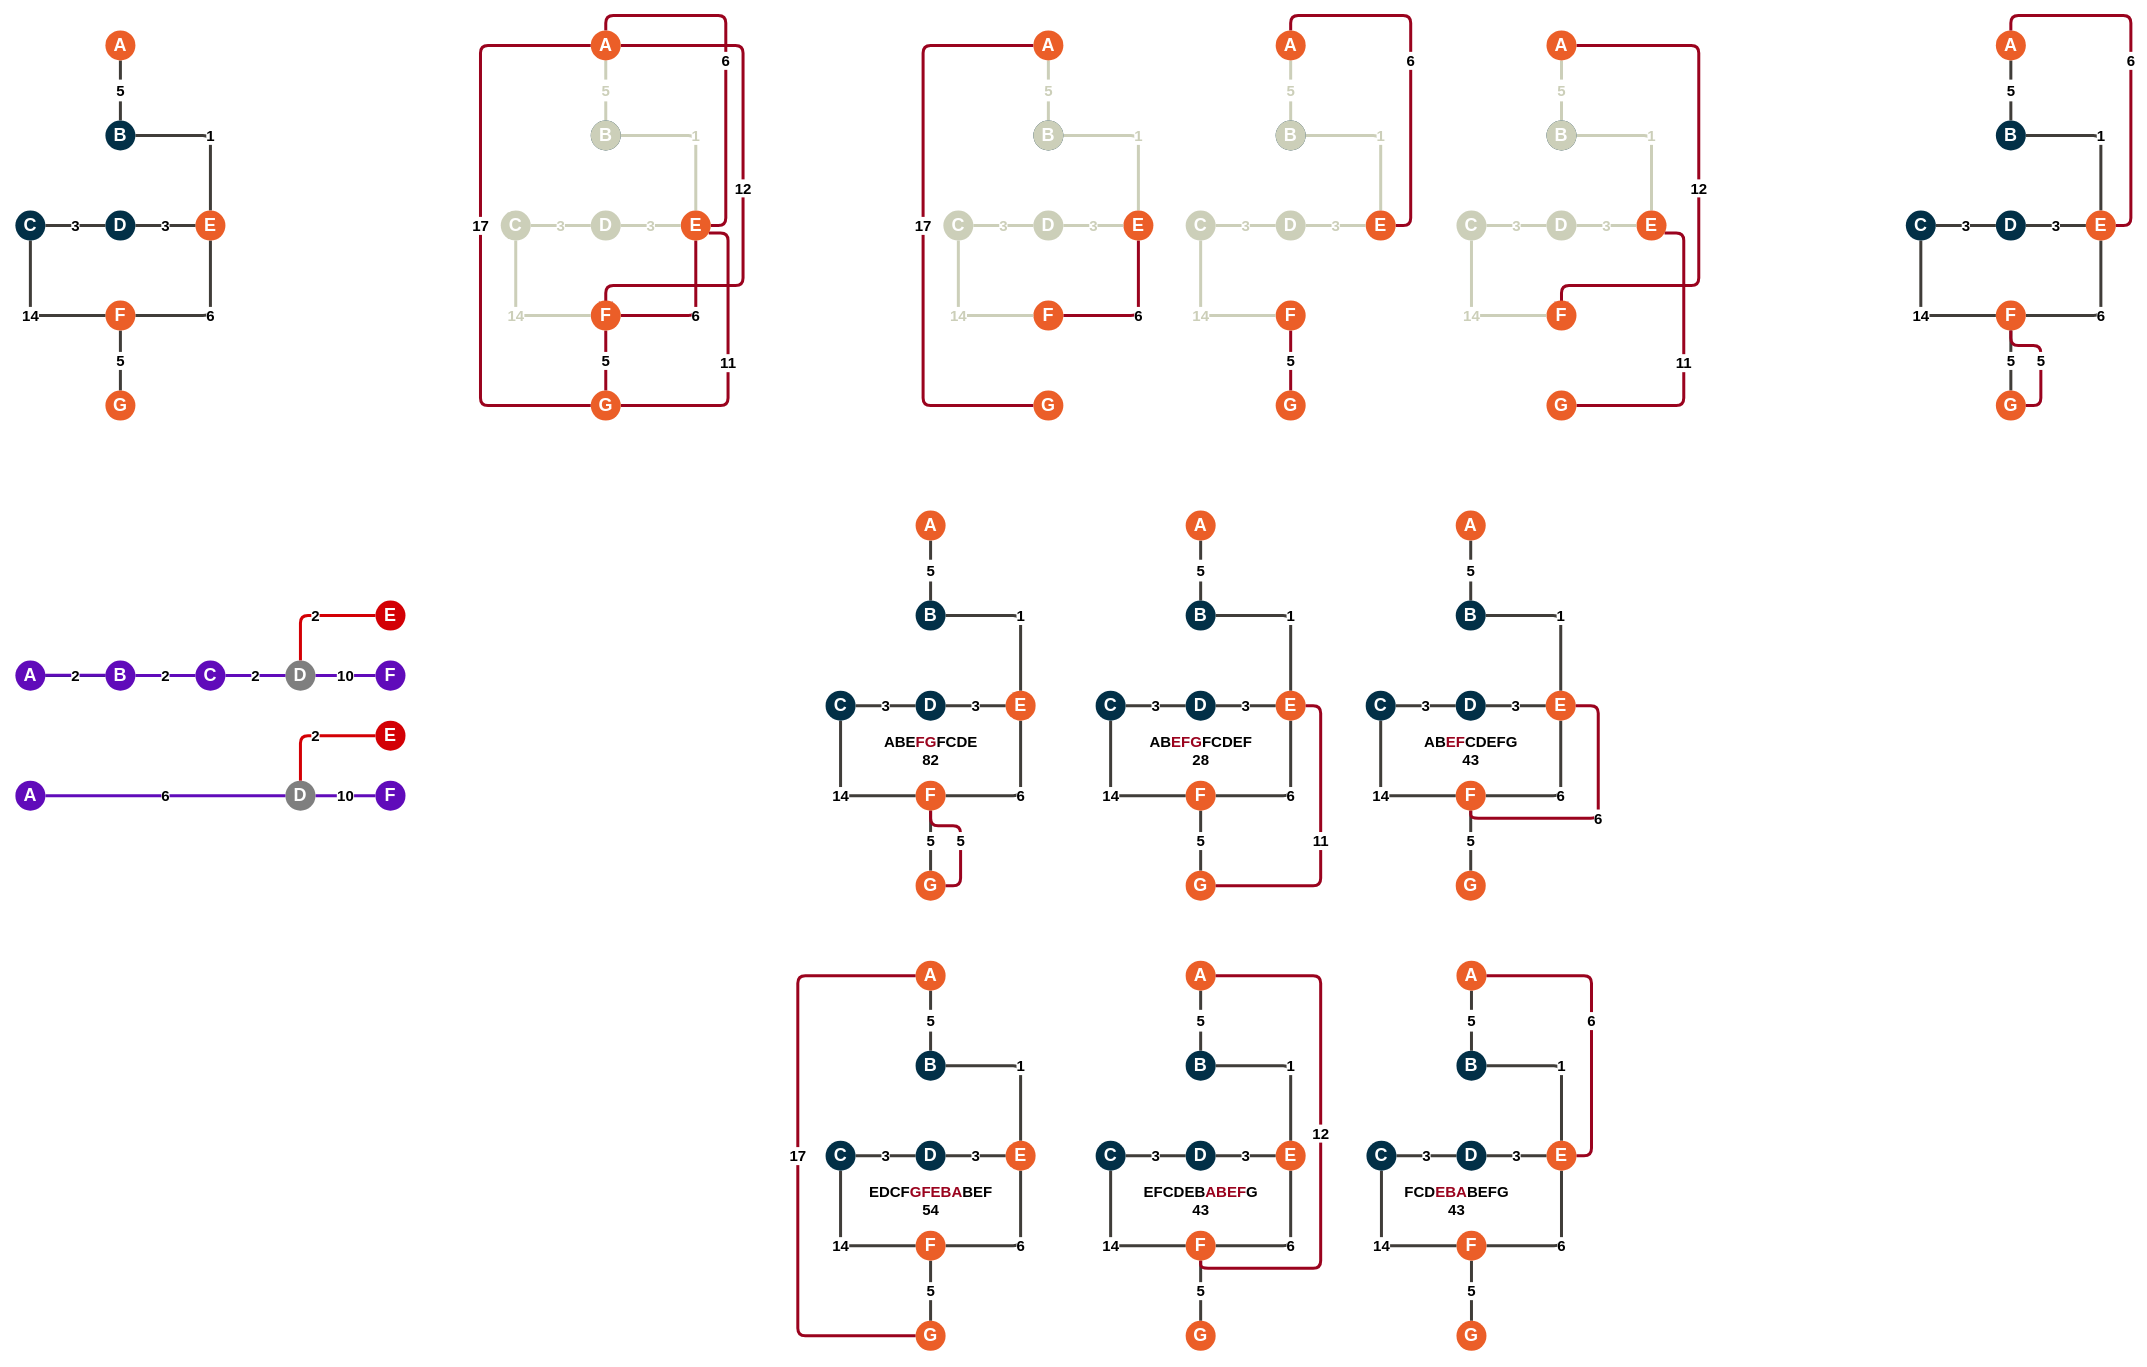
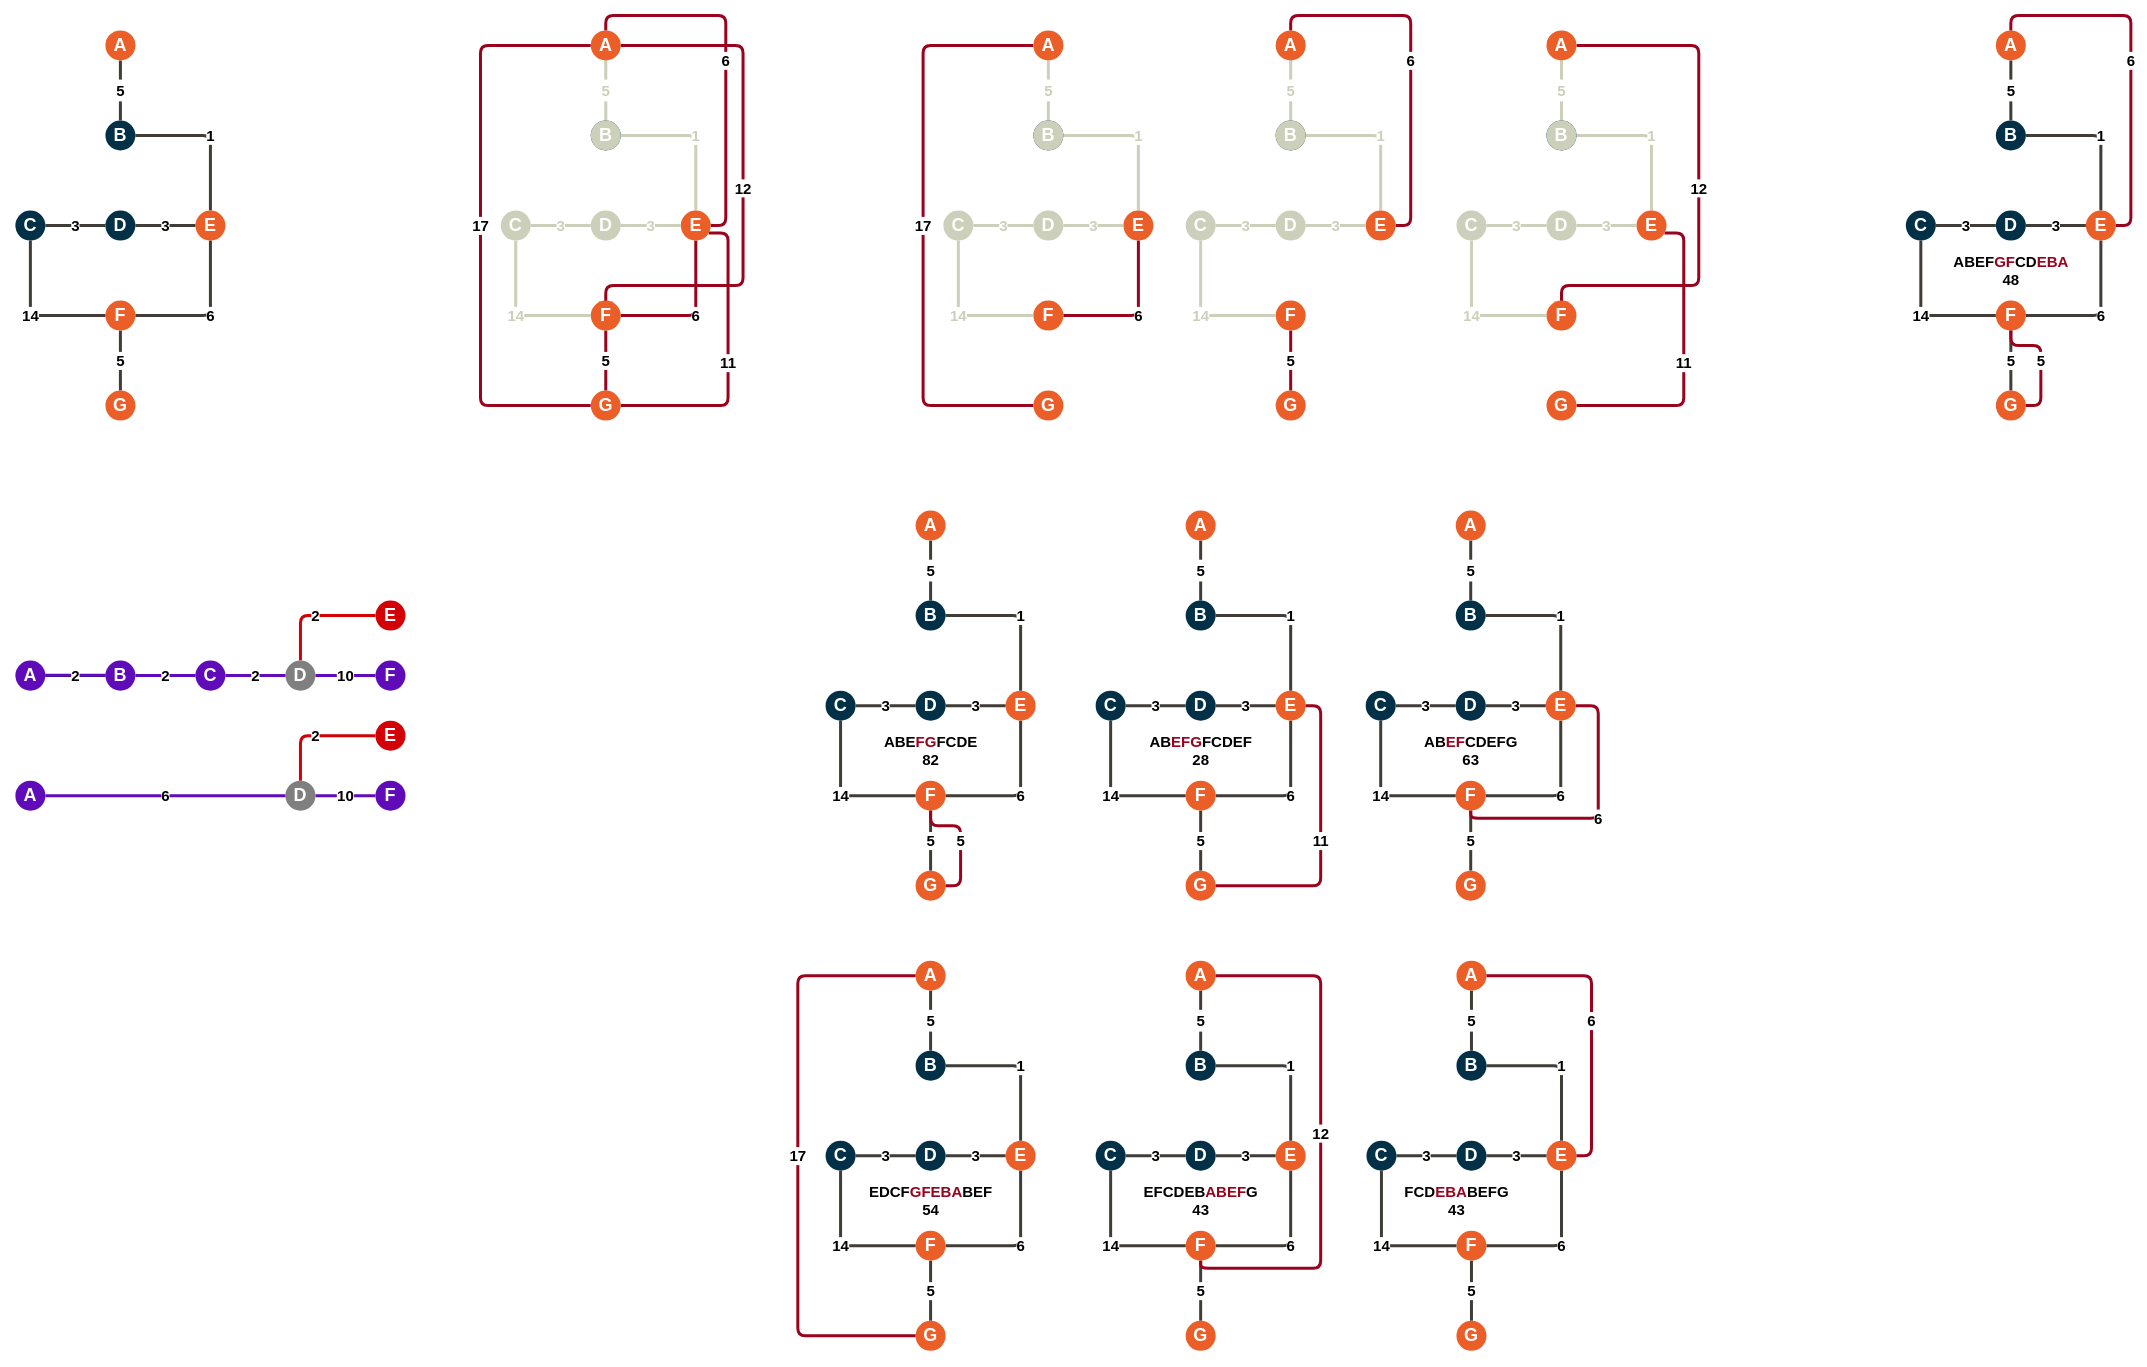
node "ABEFGFCDEBA 48": added
node "ABEFCDEFG 43": label "ABEFCDEFG 43" -> "ABEFCDEFG 63"
